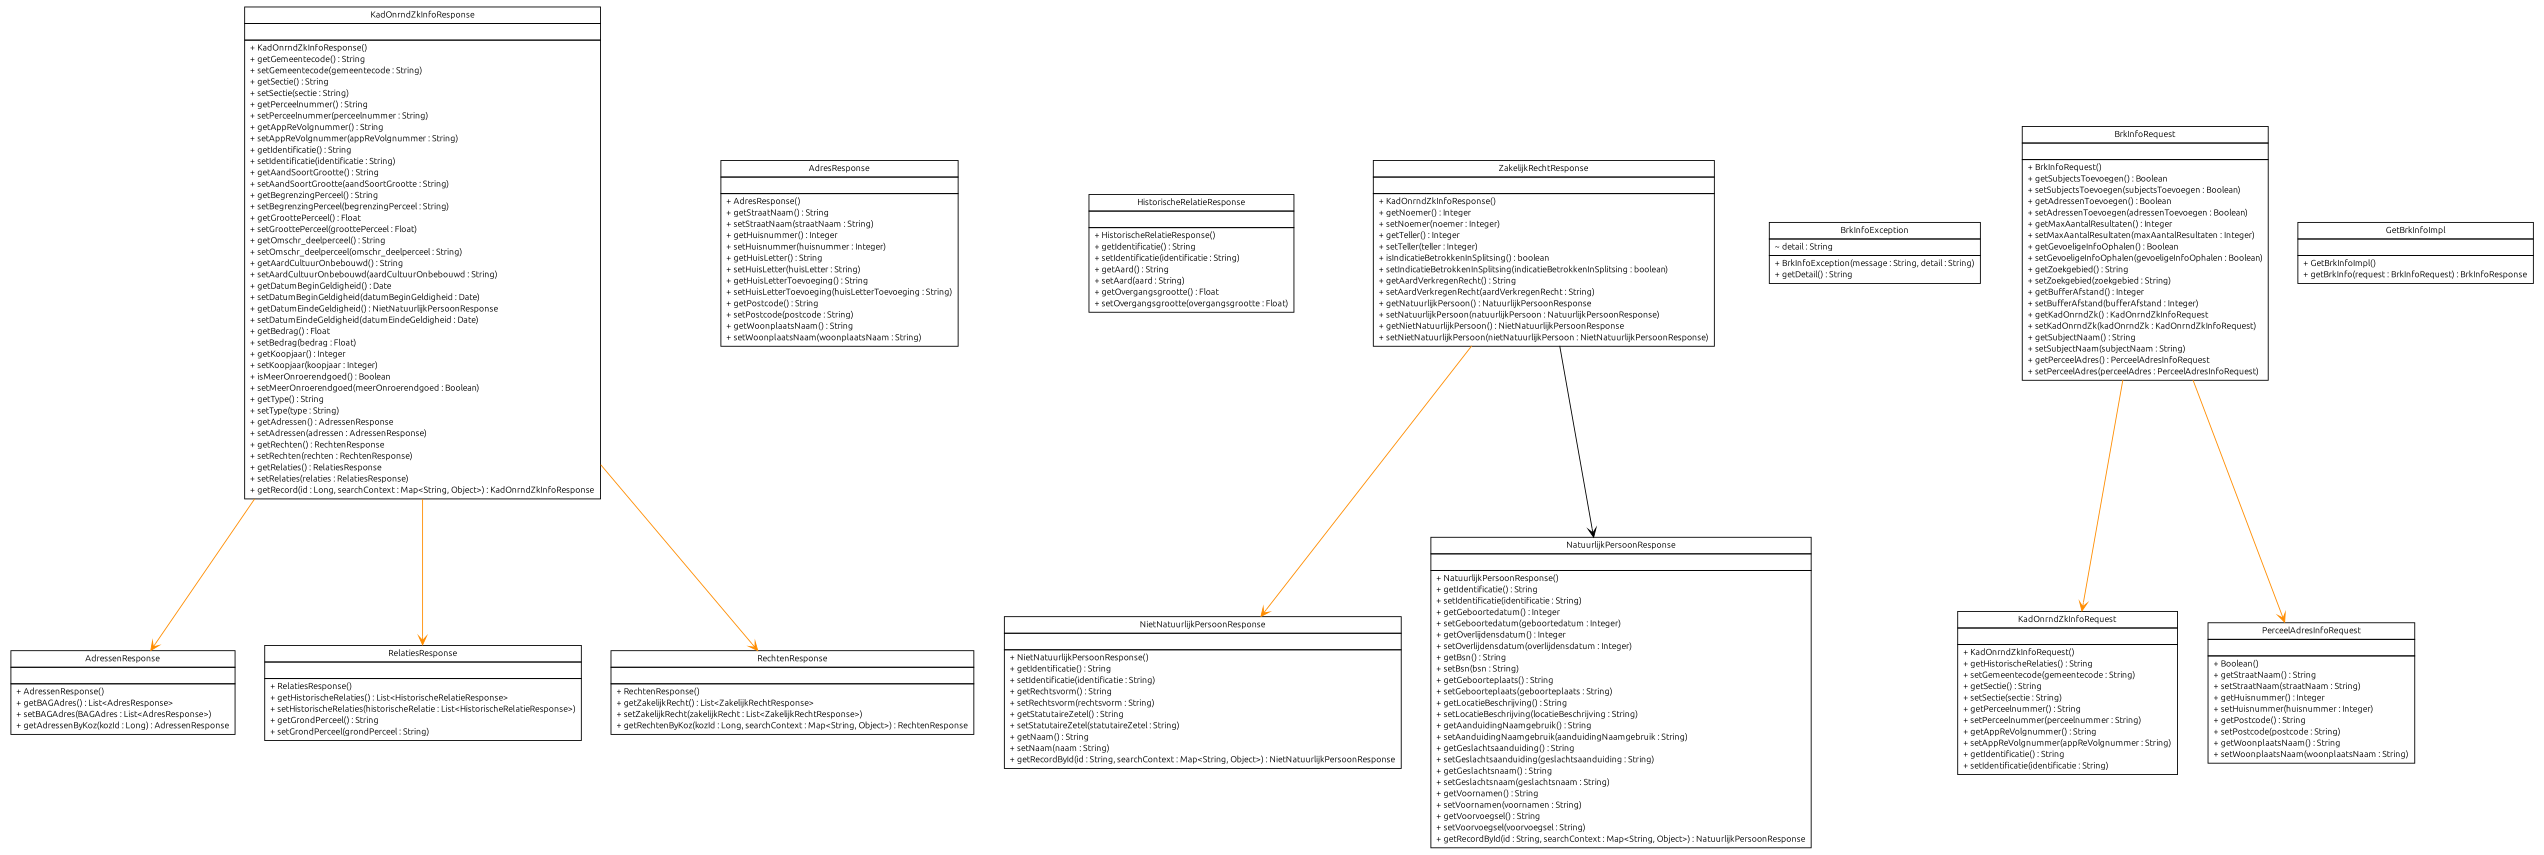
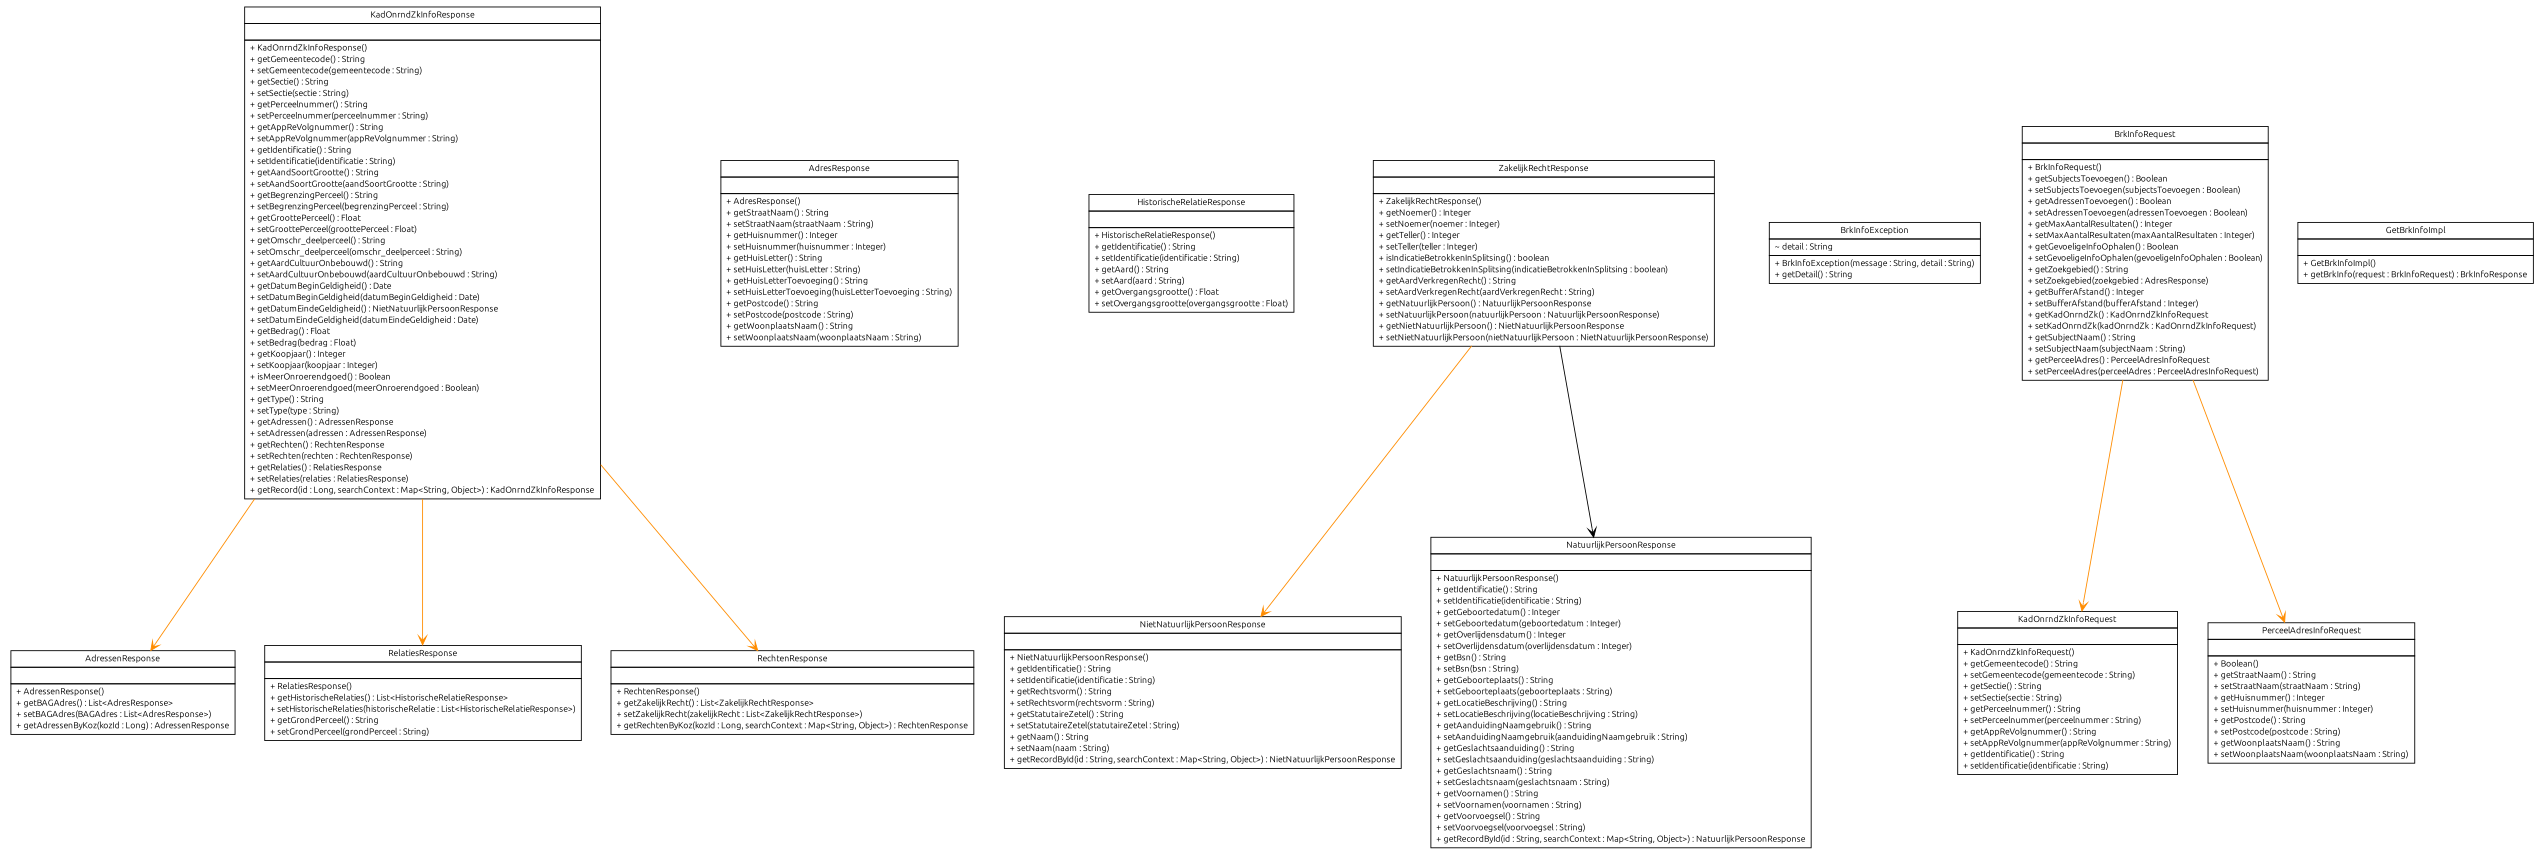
node "ZakelijkRechtResponse": text "+ KadOnrndZkInfoResponse()" -> "+ ZakelijkRechtResponse()"
node "BrkInfoRequest": text "+ setZoekgebied(zoekgebied : String)" -> "+ setZoekgebied(zoekgebied : AdresResponse)"
node "KadOnrndZkInfoRequest": text "+ getHistorischeRelaties() : String" -> "+ getGemeentecode() : String"
